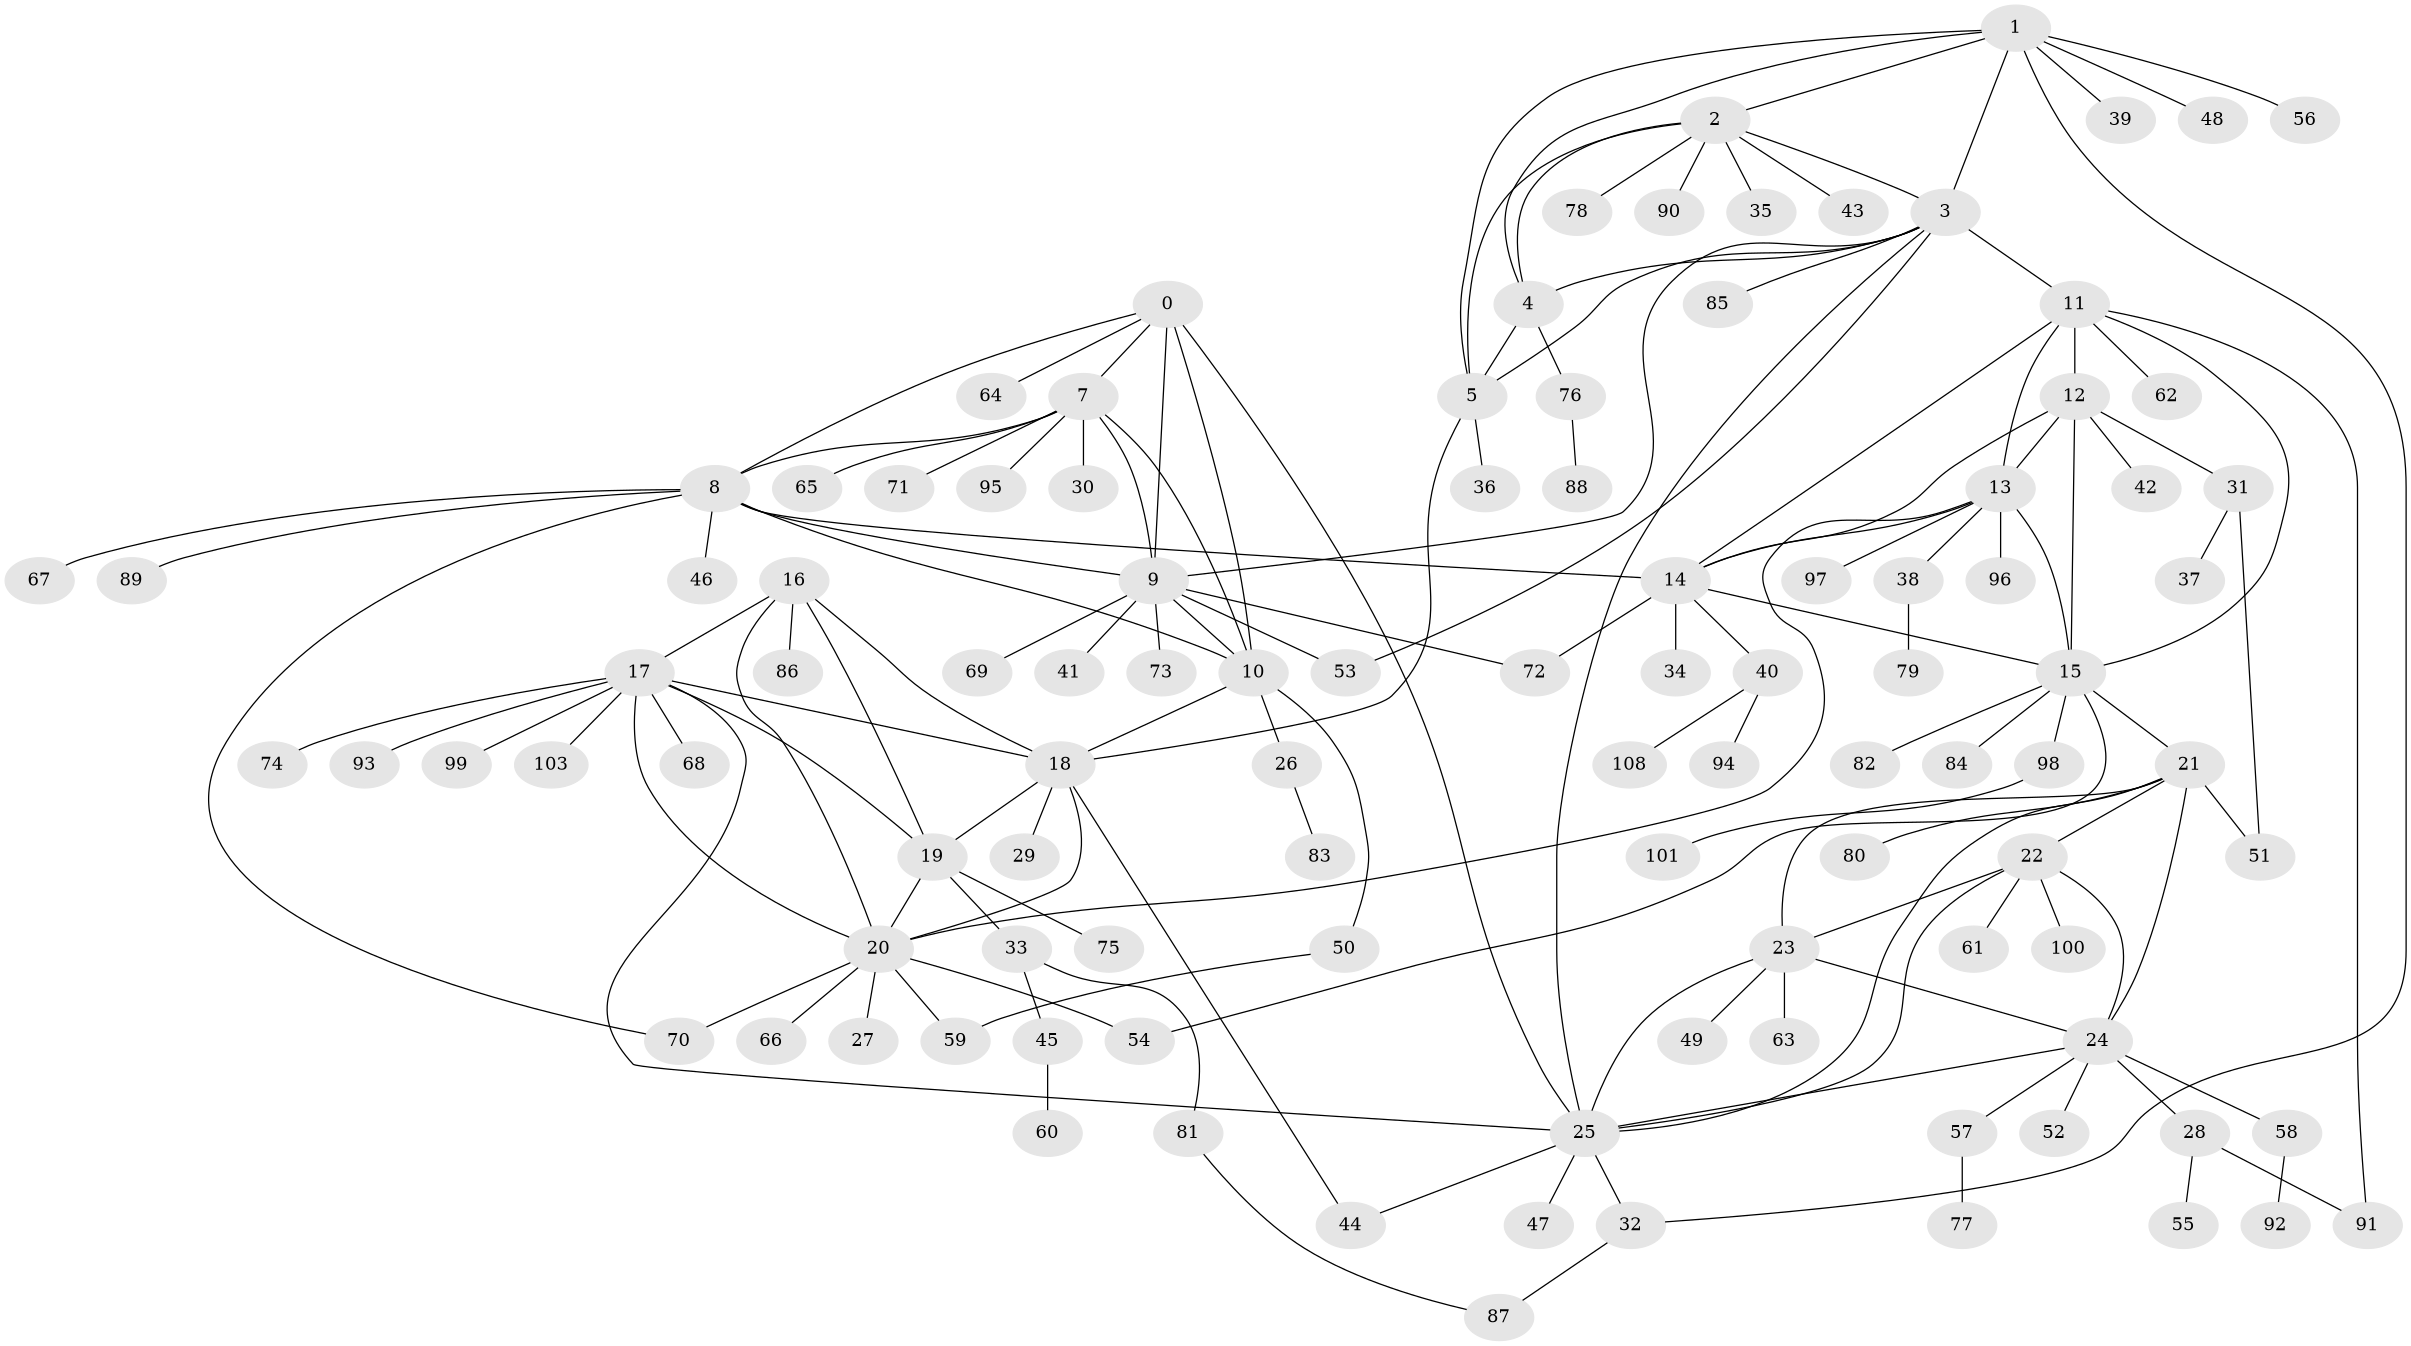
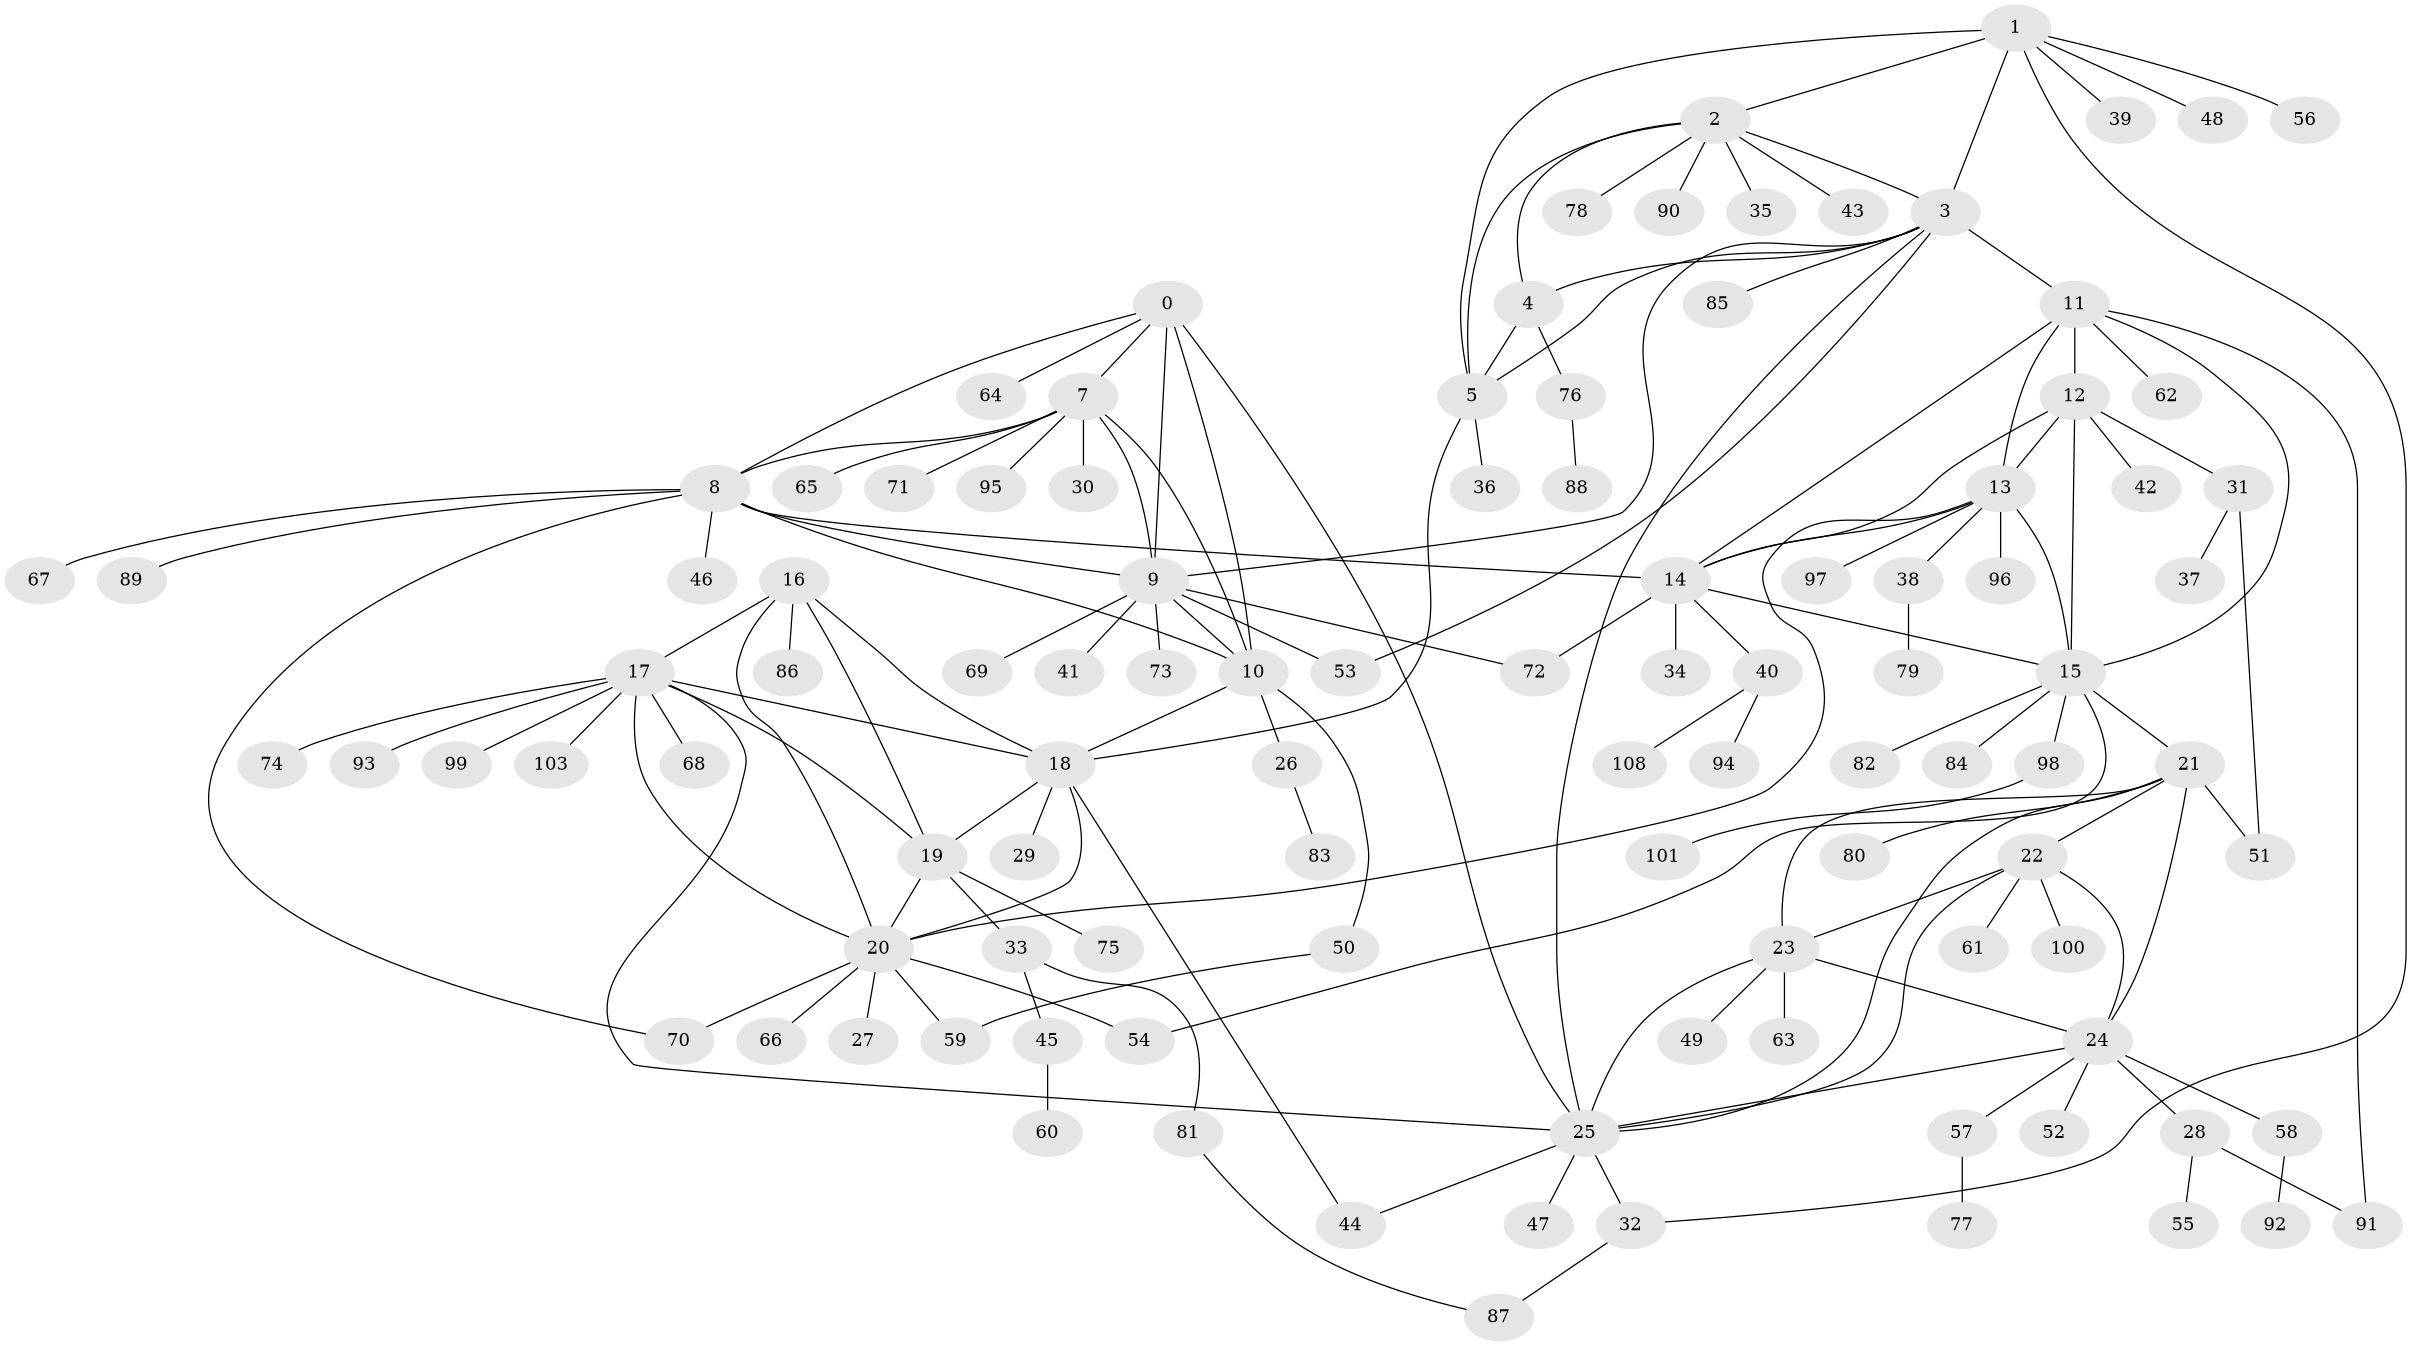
edge "1" -- "4": removed
